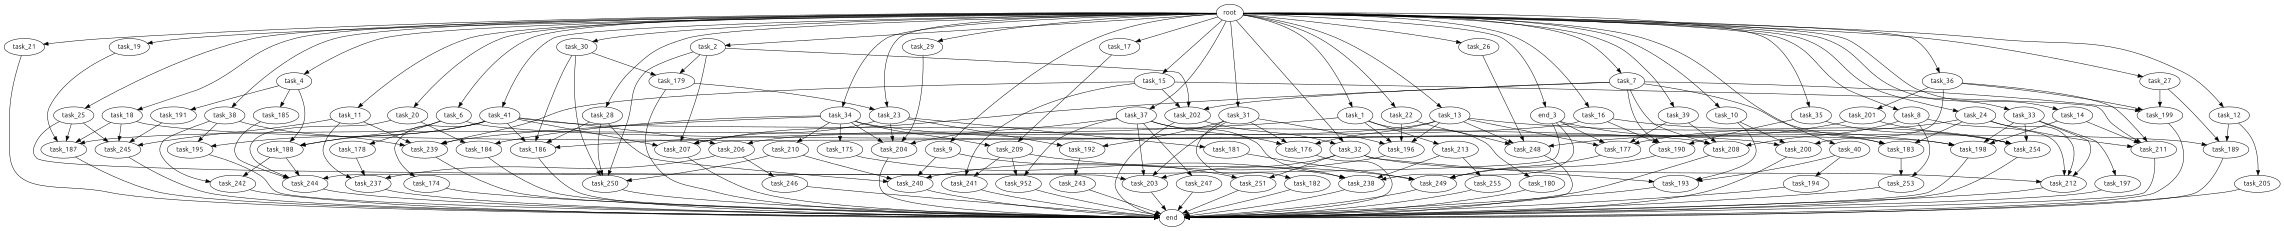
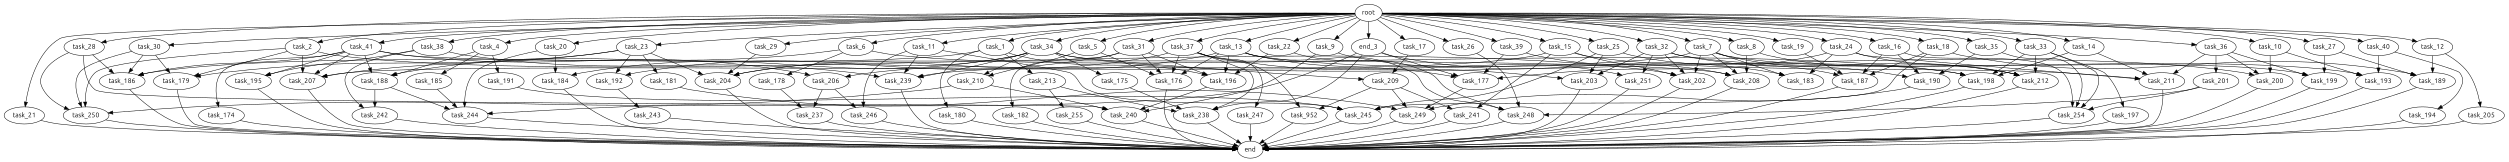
node "task_5": added
edge "task_179" -> "task_23": reversed
edge "task_202" -> "task_32": reversed
edge "task_31" -> "task_203": removed
edge "task_11" -> "task_237": now "task_11" -> "task_246"
node "task_253": removed
